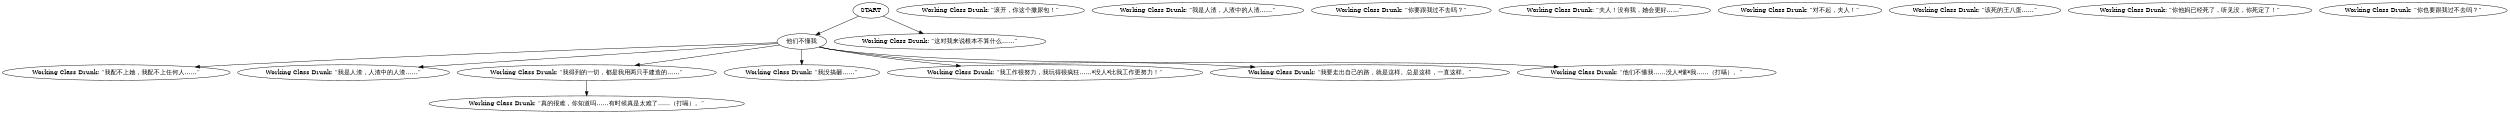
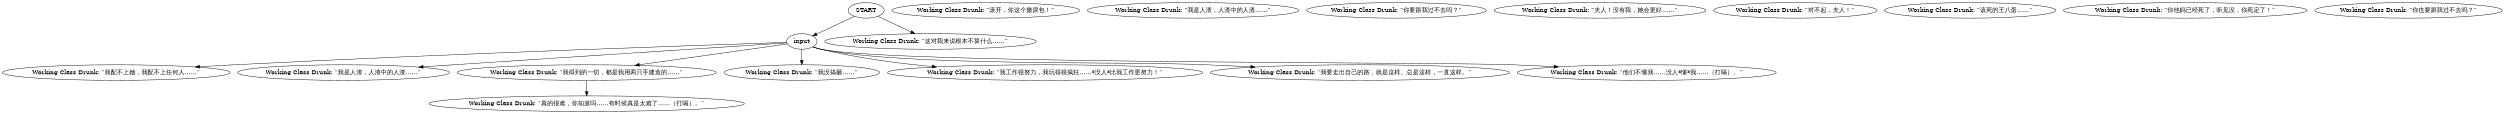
node "他们不懂我": label "他们不懂我" -> "input"
